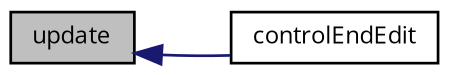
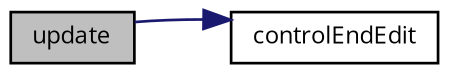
edge "controlEndEdit" -> "update": reversed
